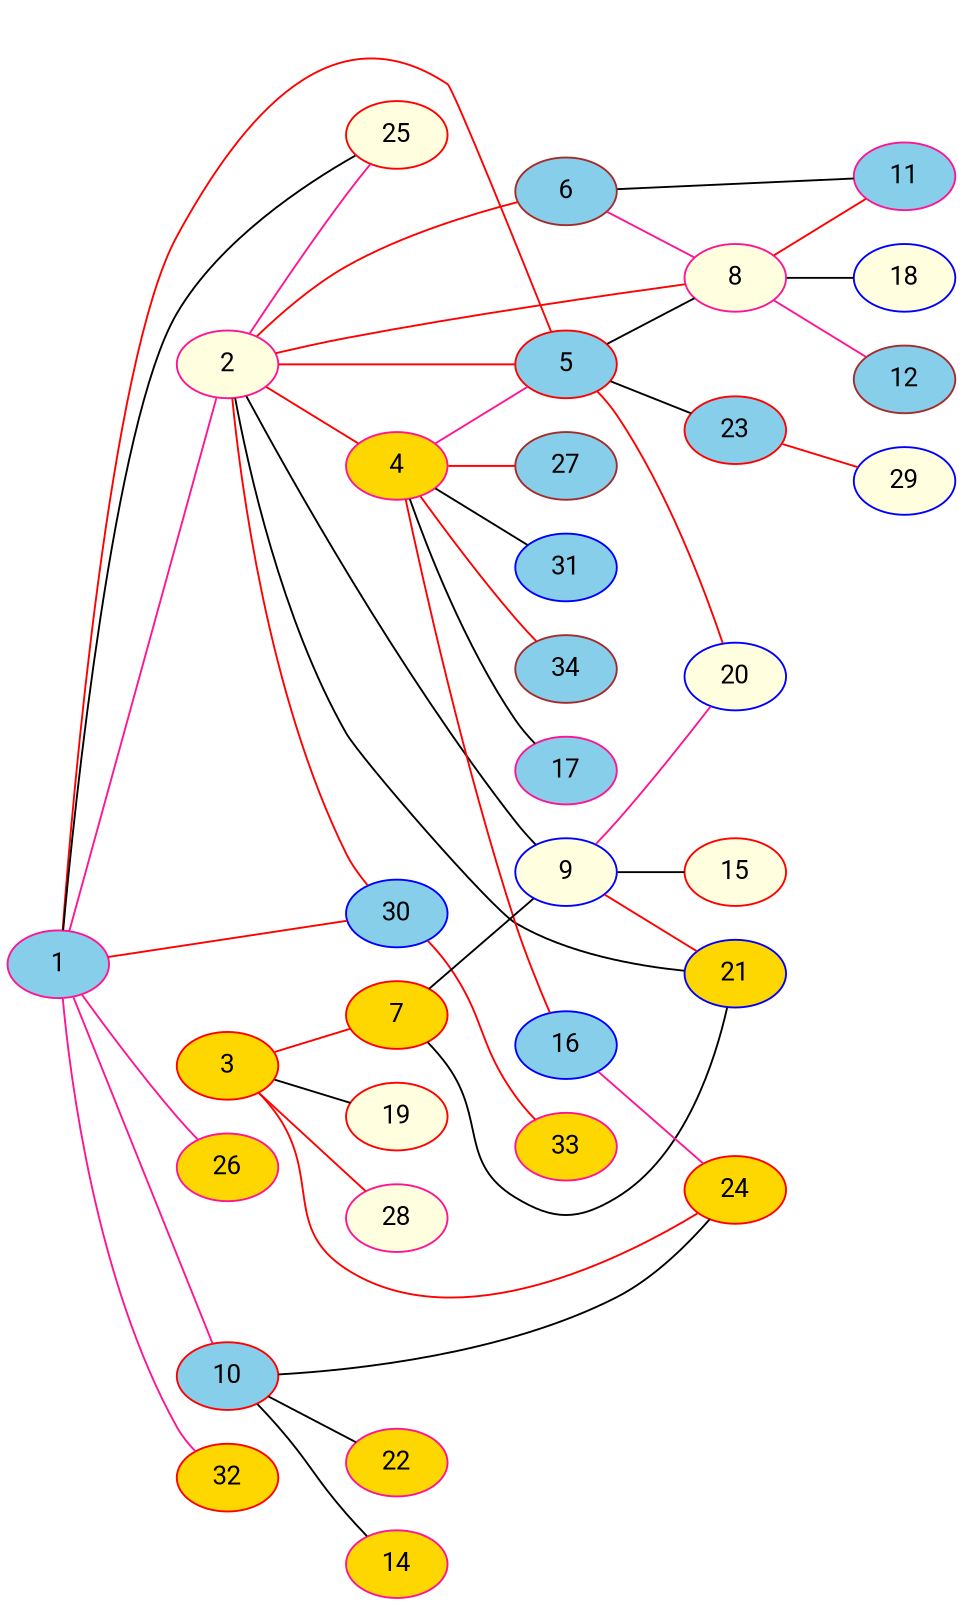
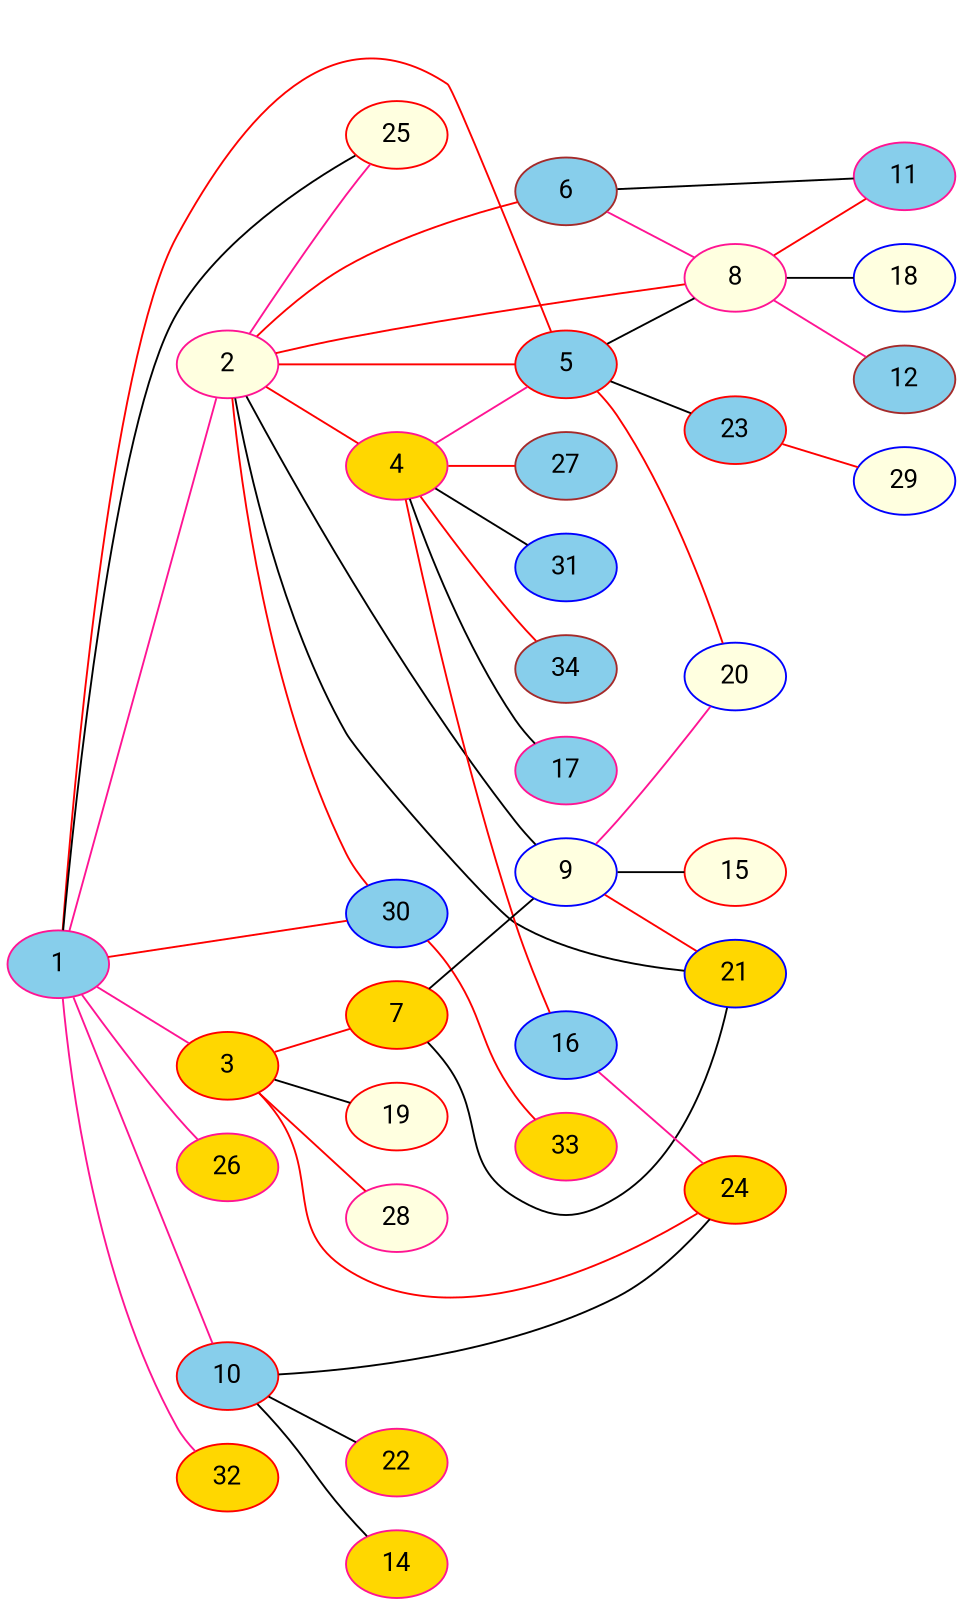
edge "1" -- "3": added
